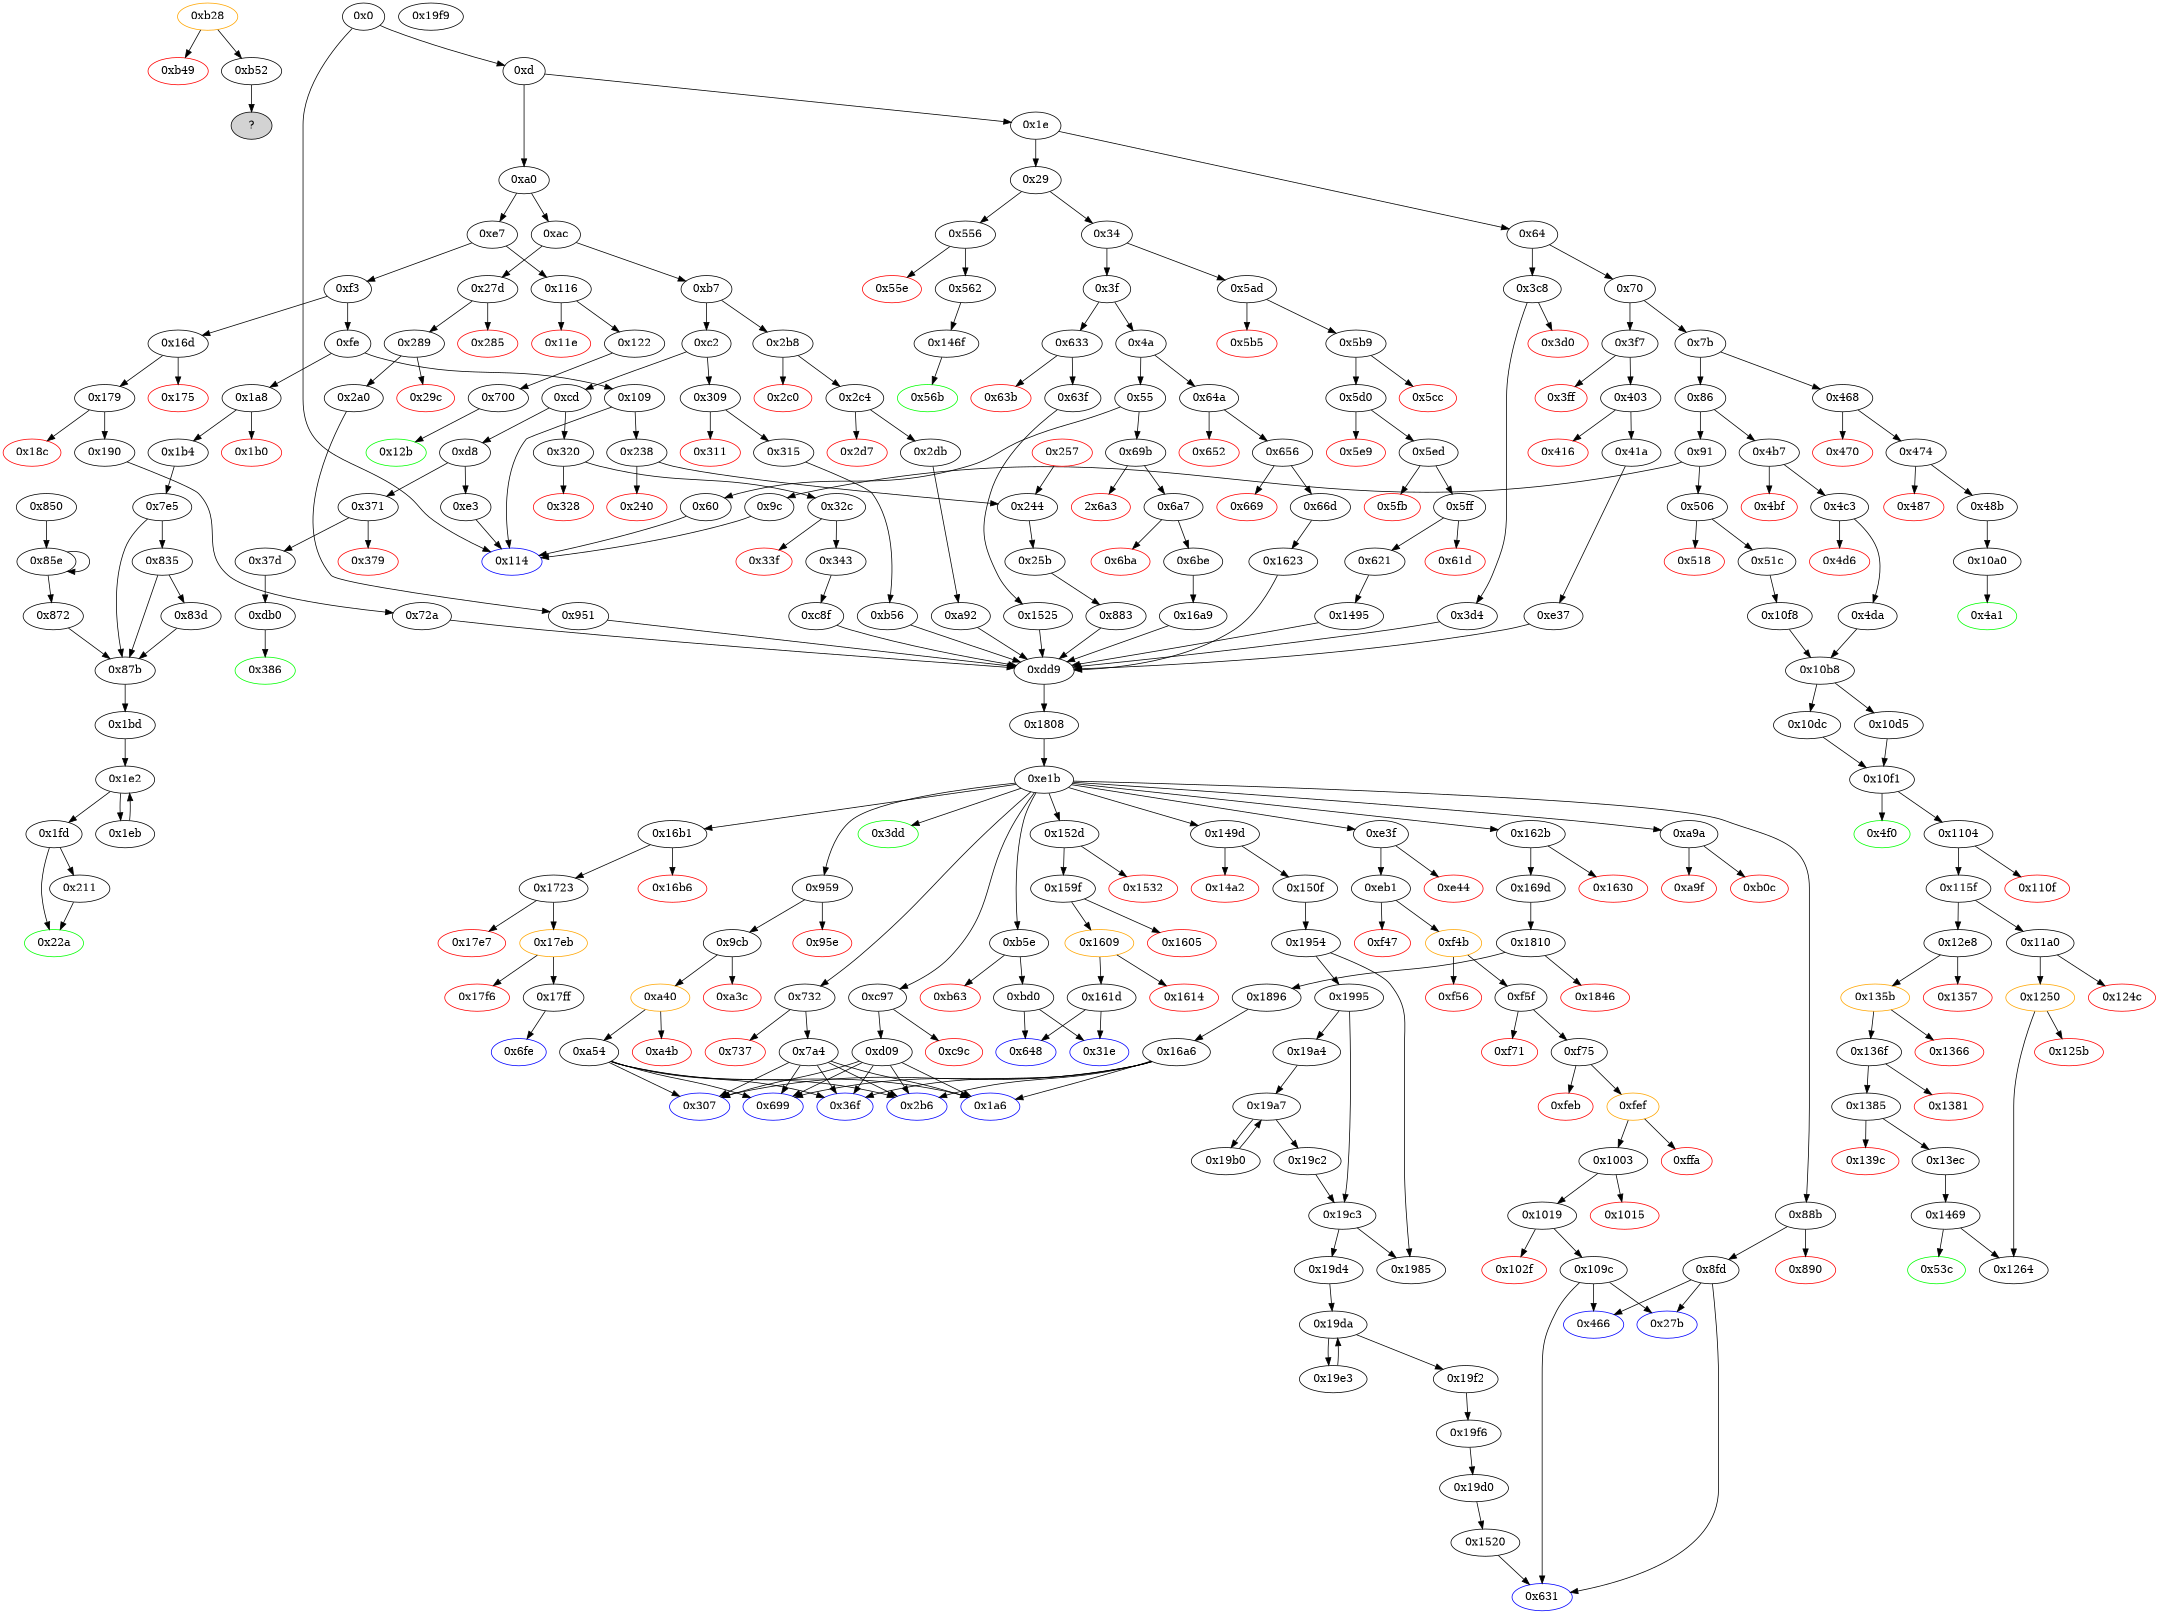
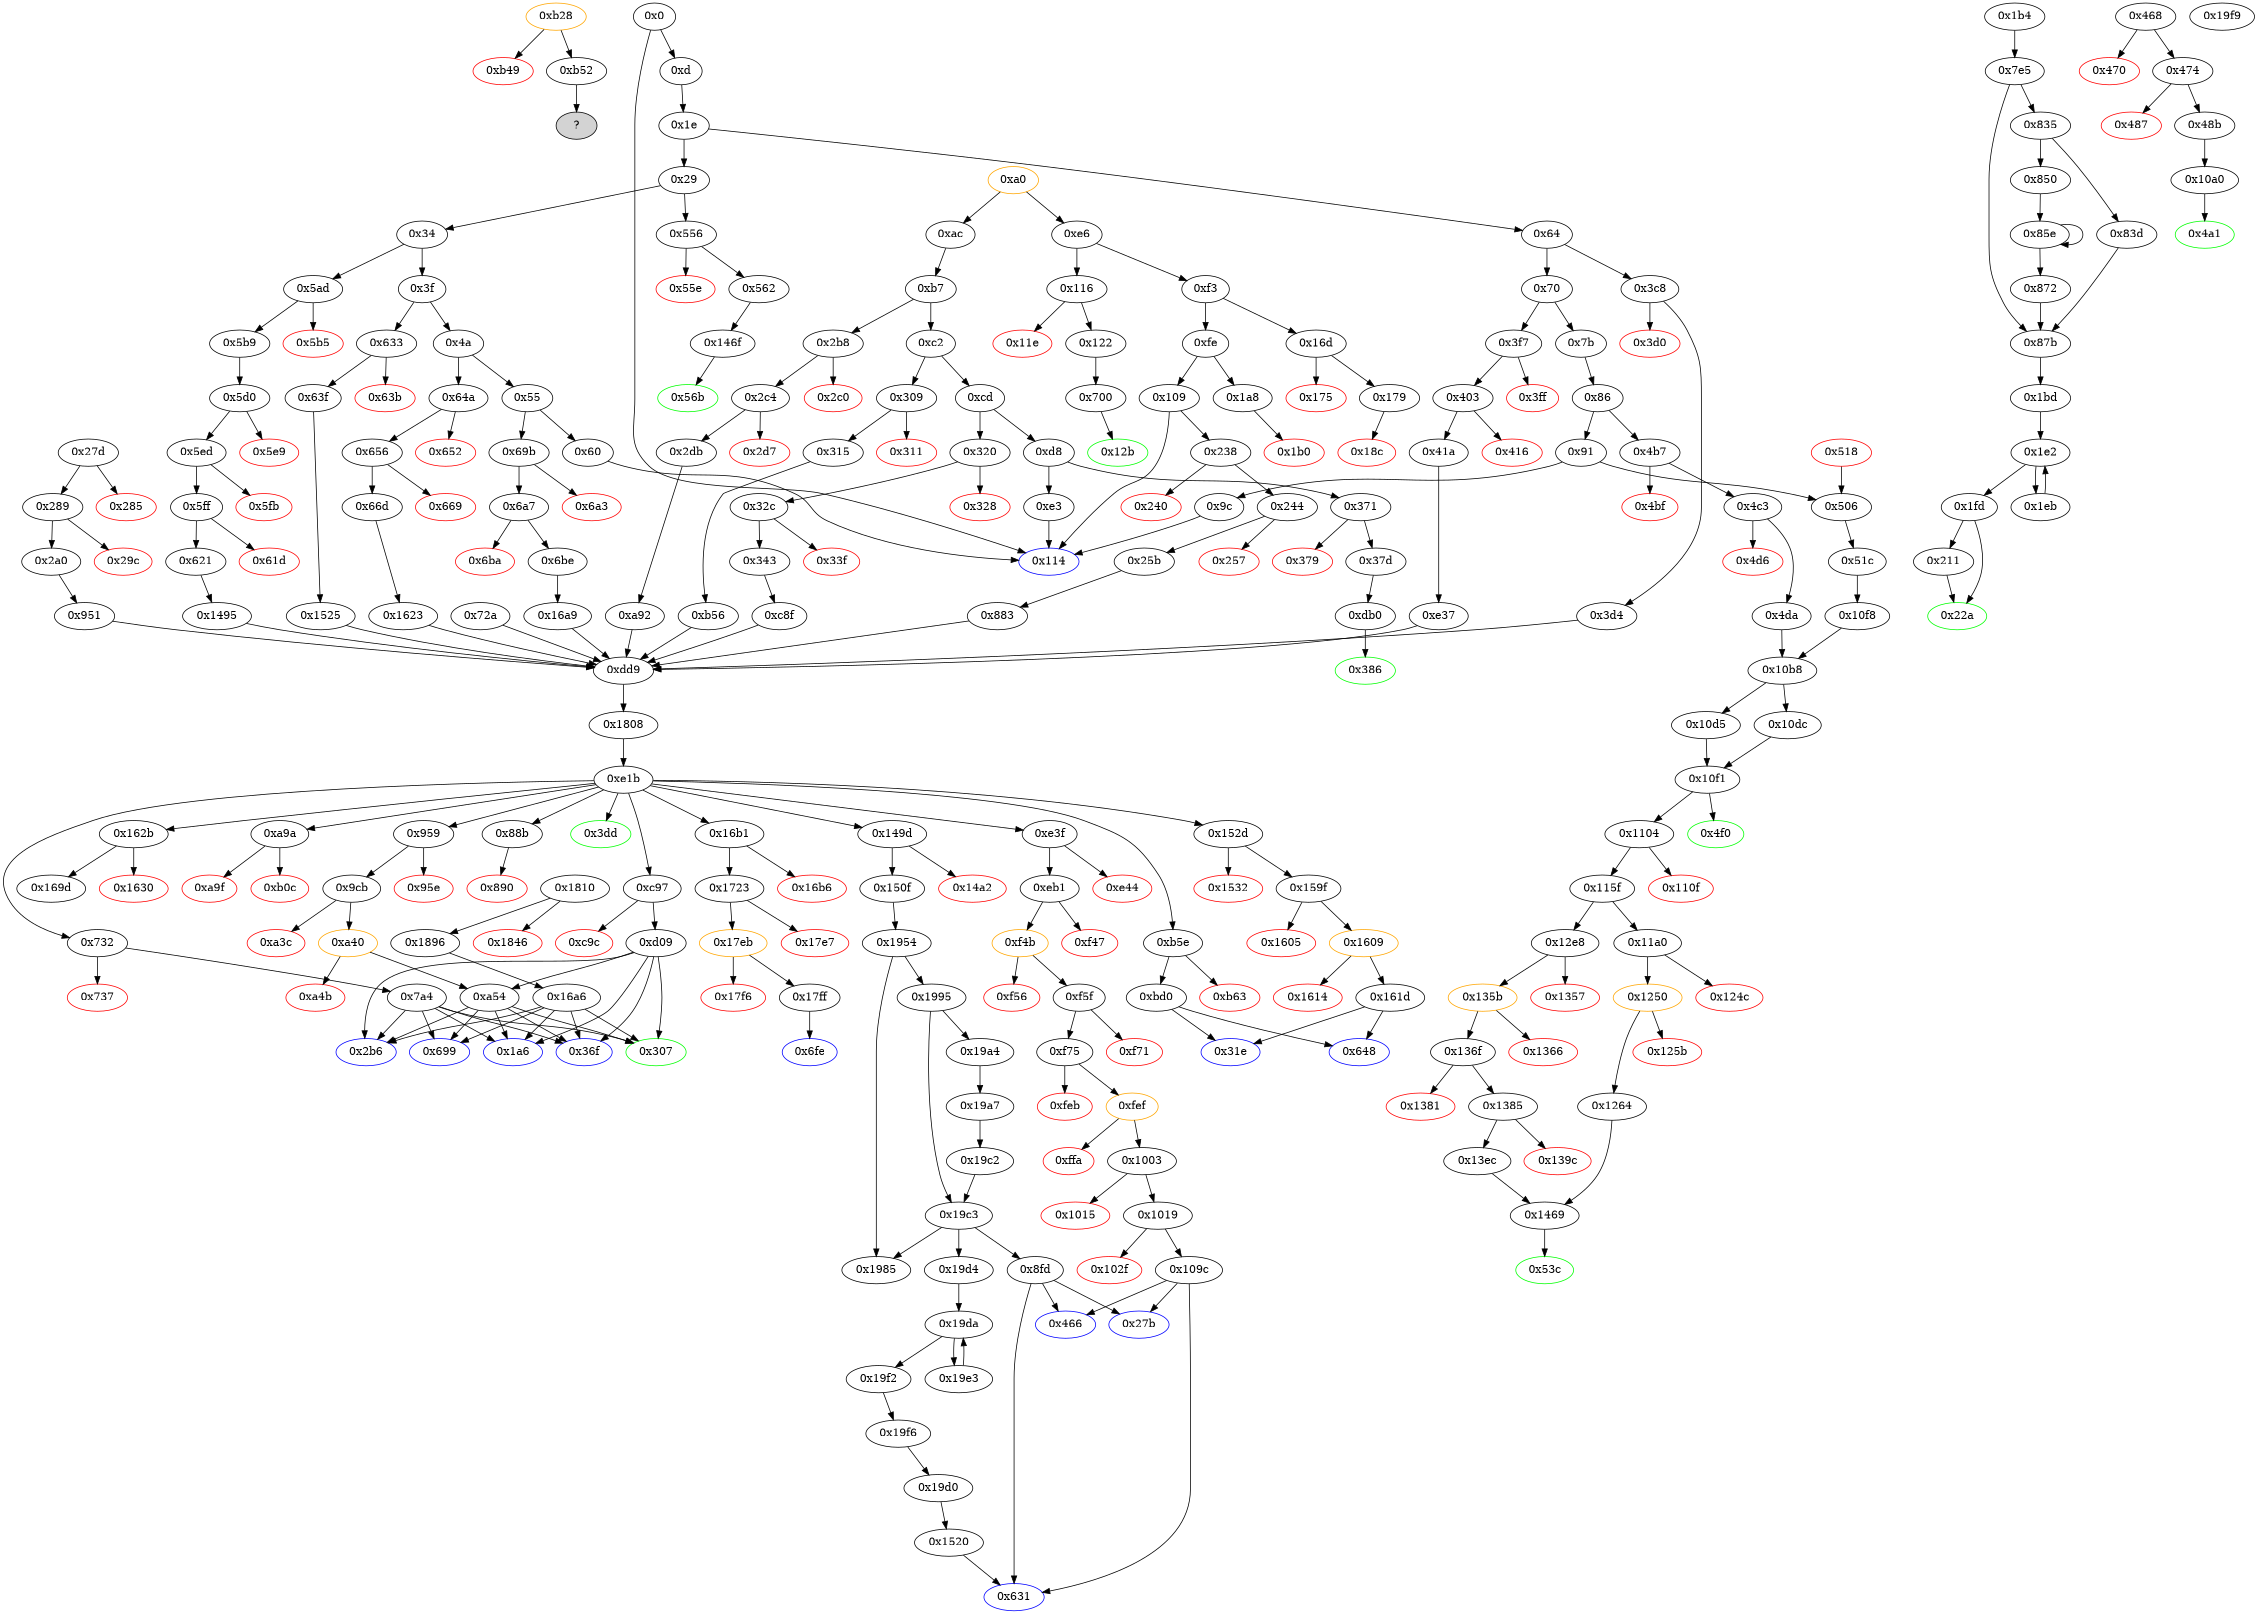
edge "0xd" -> "0xa0": removed
node "0xa0": color black -> orange
node "0xe7": label "0xe7" -> "0xe6"
edge "0xac" -> "0x27d": removed
edge "0x7b" -> "0x468": removed
node "0x5cc": removed
edge "0x1a8" -> "0x1b4": removed
node "0x190": removed
edge "0x257" -> "0x244": reversed
node "2x6a3": label "2x6a3" -> "0x6a3"
edge "0x506" -> "0x518": reversed
edge "0x835" -> "0x87b": now "0x835" -> "0x850"
edge "0x169d" -> "0x1810": removed
edge "0xd09" -> "0x699": now "0xd09" -> "0xa54"
node "0x307": color blue -> green
node "0x19b0": removed
edge "0x88b" -> "0x8fd": now "0x19c3" -> "0x8fd"
edge "0x1469" -> "0x1264": reversed
